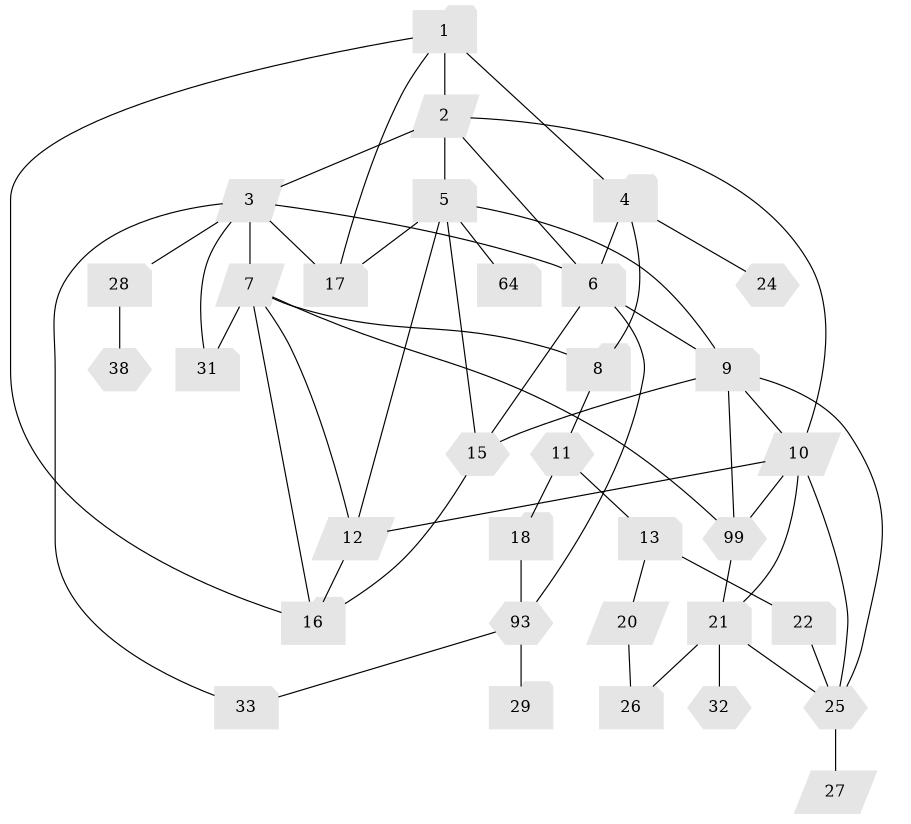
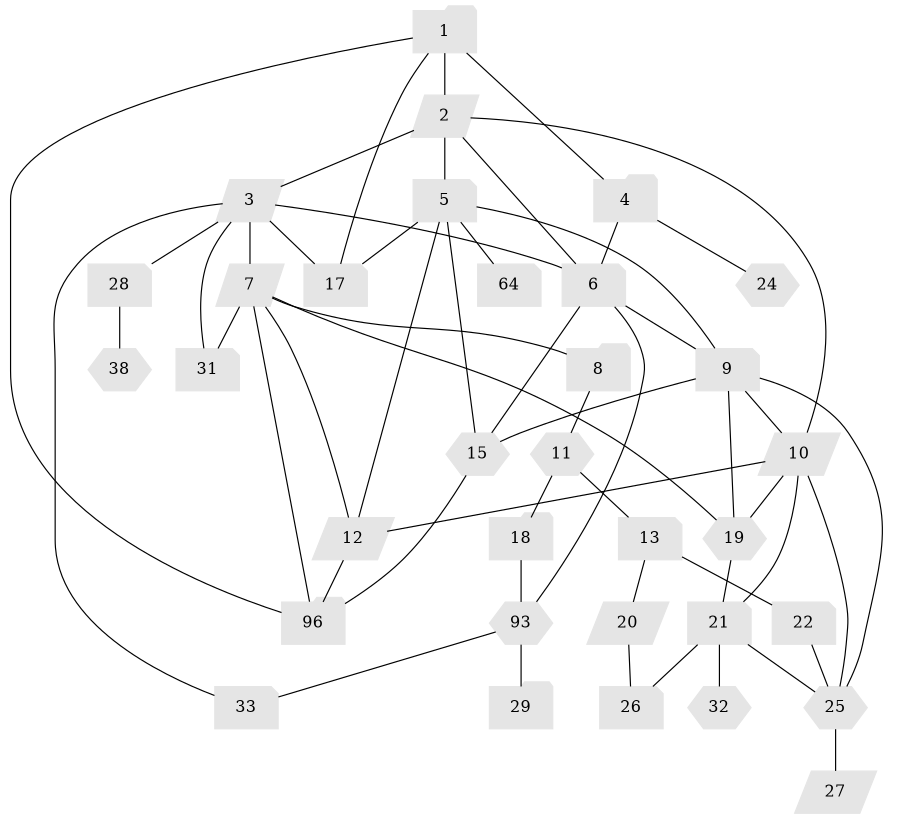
edge "4" -- "8": removed
node "99": label "99" -> "19"
node "16": label "16" -> "96"
